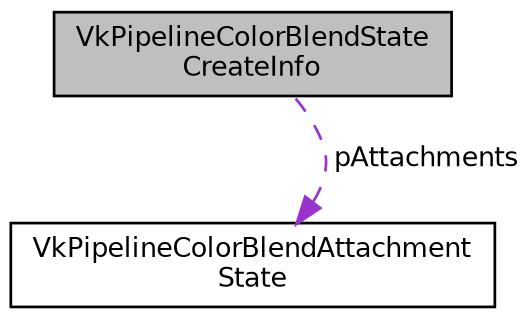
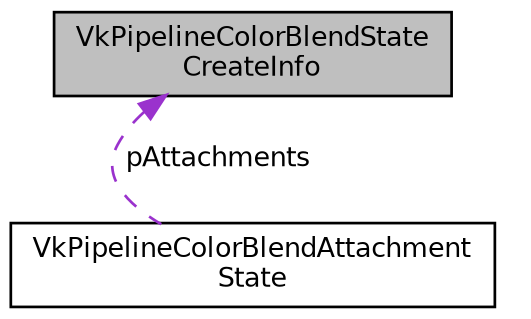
edge "VkPipelineColorBlendState CreateInfo" -> "VkPipelineColorBlendAttachment State": reversed
